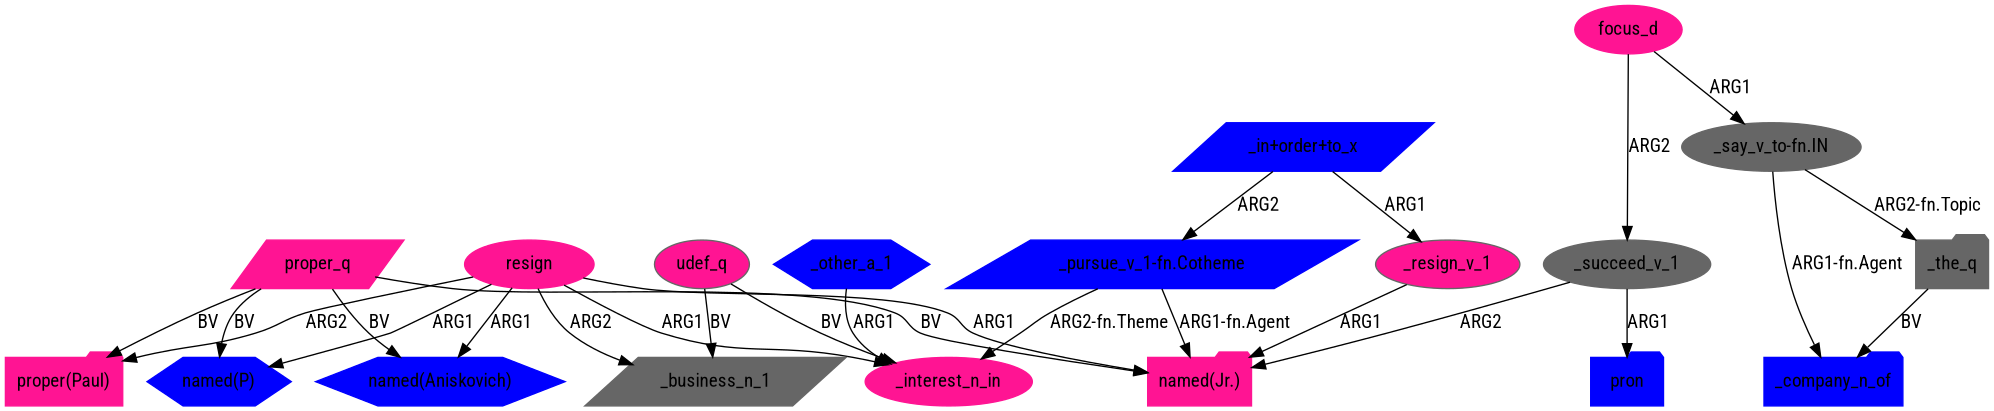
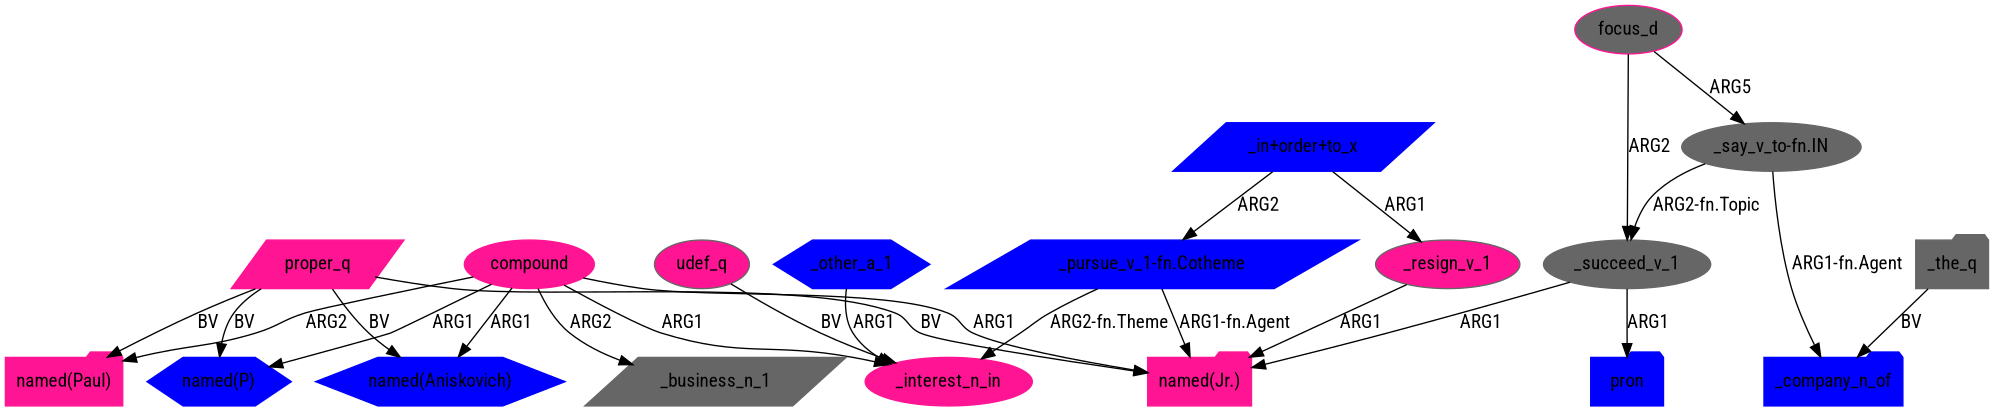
node "focus_d": fillcolor deeppink -> gray40
edge "focus_d" -> "_say_v_to-fn.IN": label "ARG1" -> "ARG5"
edge "_say_v_to-fn.IN" -> "_the_q": now "_say_v_to-fn.IN" -> "_succeed_v_1"
node "resign": label "resign" -> "compound"
edge "udef_q" -> "_business_n_1": removed, label "BV"
edge "_succeed_v_1" -> "named(Jr.)": label "ARG2" -> "ARG1"
node "proper(Paul)": label "proper(Paul)" -> "named(Paul)"
